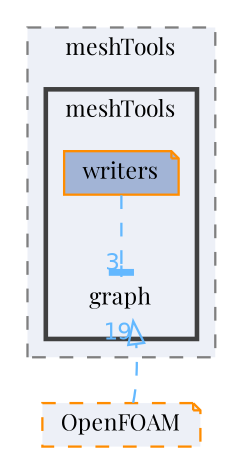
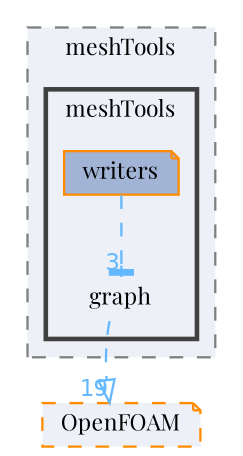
edge "OpenFOAM" -> "graph": reversed
